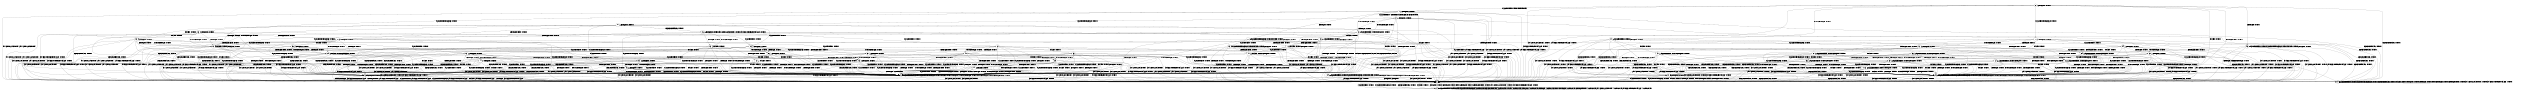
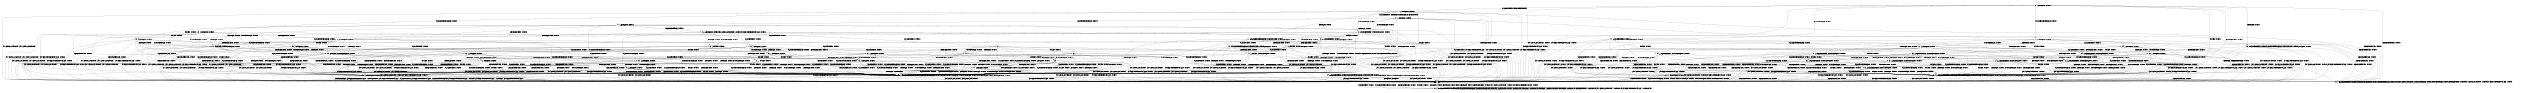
edge "s23" -> "s40": label "EMPTY_CERTIFICATE / TIMEOUT" -> "RSA_CLIENT_HELLO / TIMEOUT"
